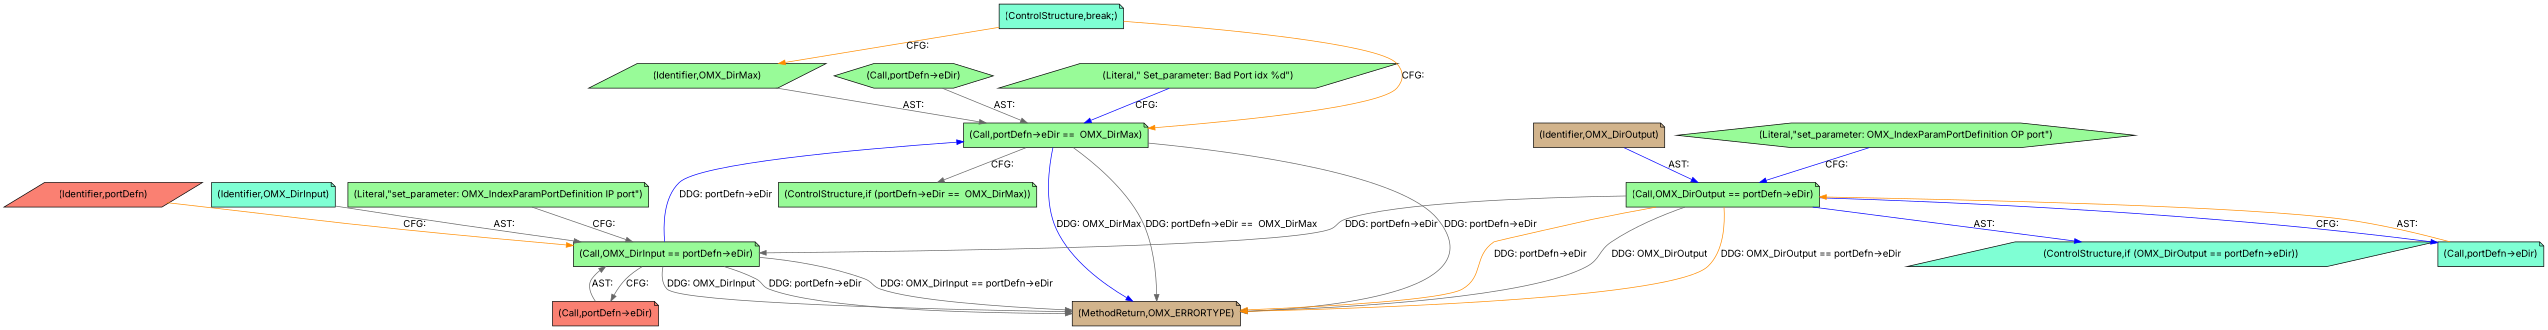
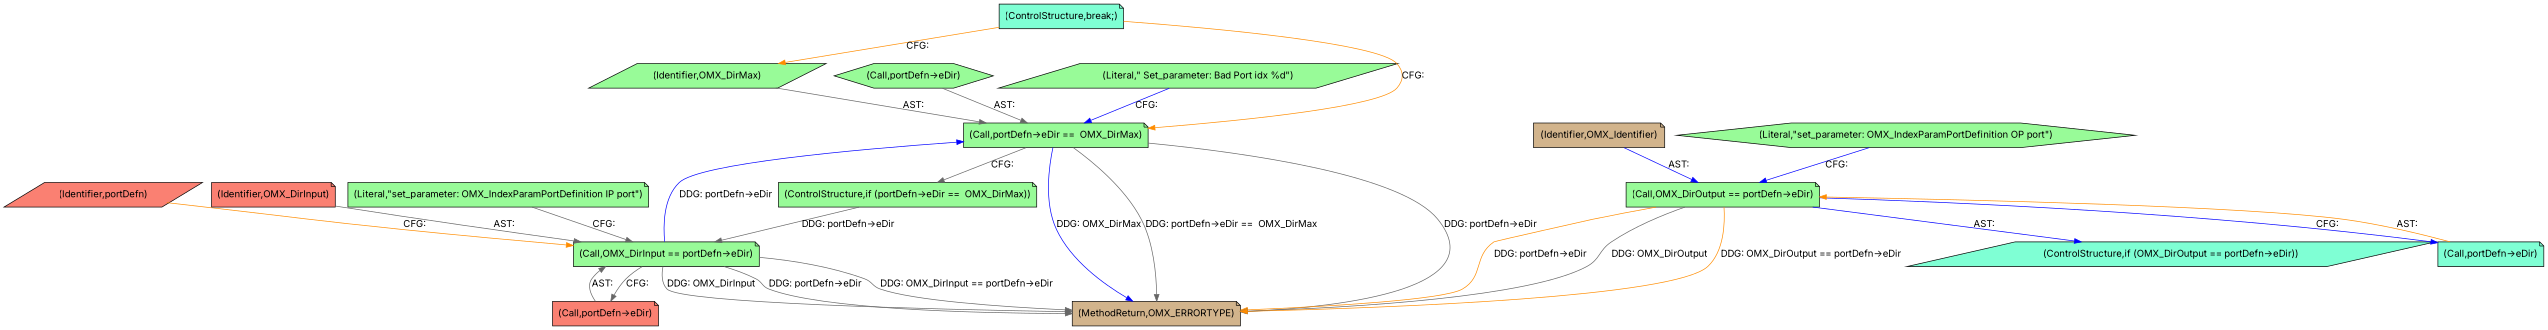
node "(Identifier,OMX_DirOutput)": label "(Identifier,OMX_DirOutput)" -> "(Identifier,OMX_Identifier)"
node "(Identifier,OMX_DirInput)": fillcolor aquamarine -> salmon
edge "(Call,OMX_DirOutput == portDefn->eDir)" -> "(Call,OMX_DirInput == portDefn->eDir)": now "(ControlStructure,if (portDefn->eDir ==  OMX_DirMax))" -> "(Call,OMX_DirInput == portDefn->eDir)"
